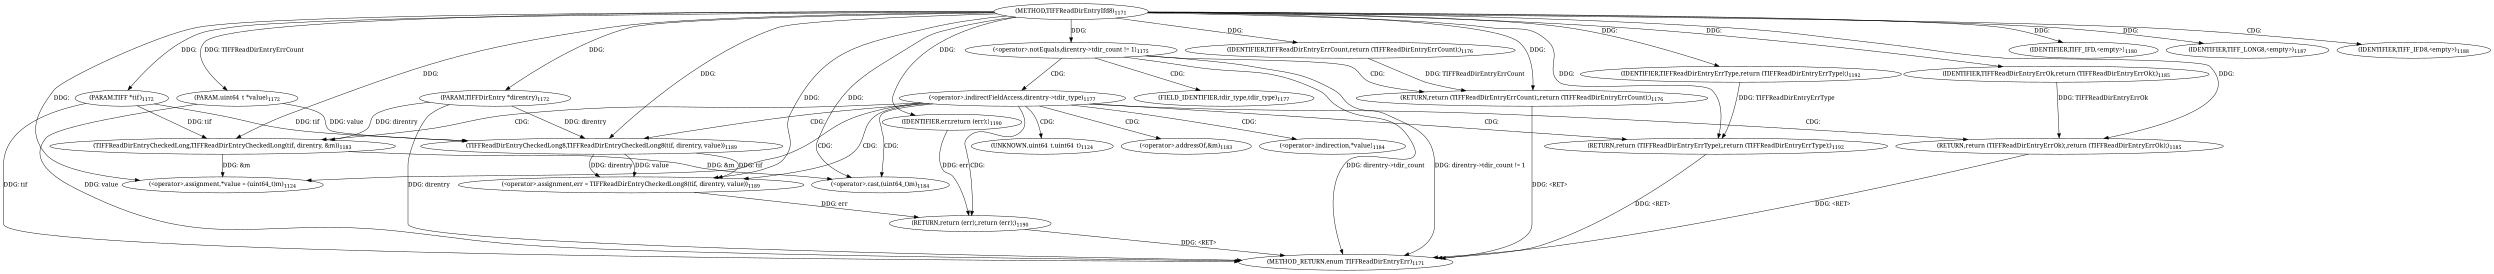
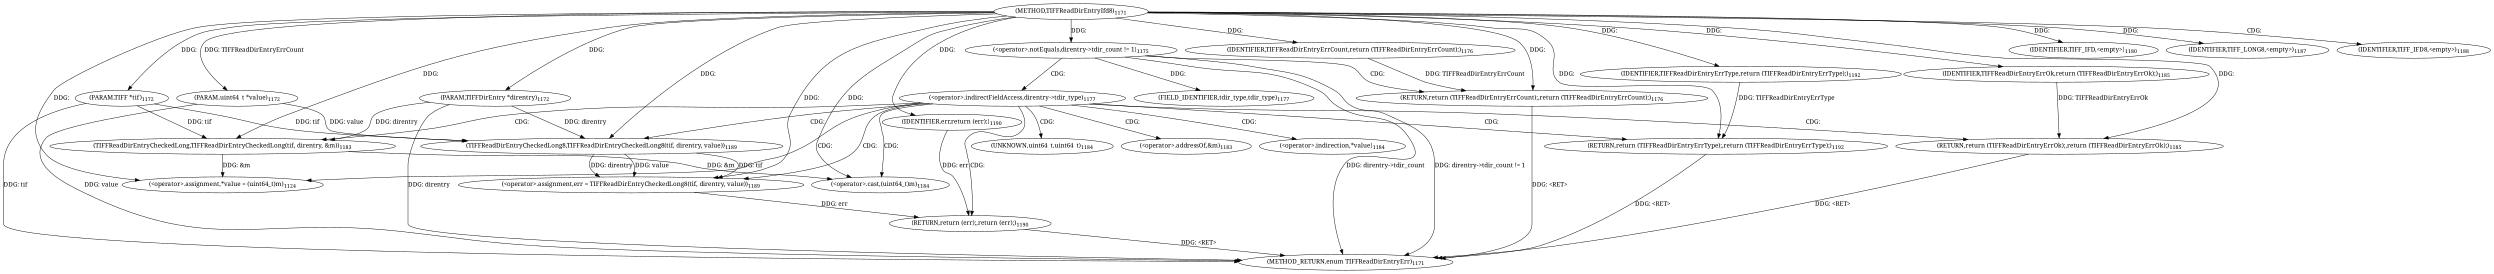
edge "(<operator>.notEquals,direntry->tdir_count != 1)" -> "(FIELD_IDENTIFIER,tdir_type,tdir_type)": label "CDG: " -> "DDG: "
node "(UNKNOWN,uint64_t,uint64_t)": text "1124" -> "1184"
